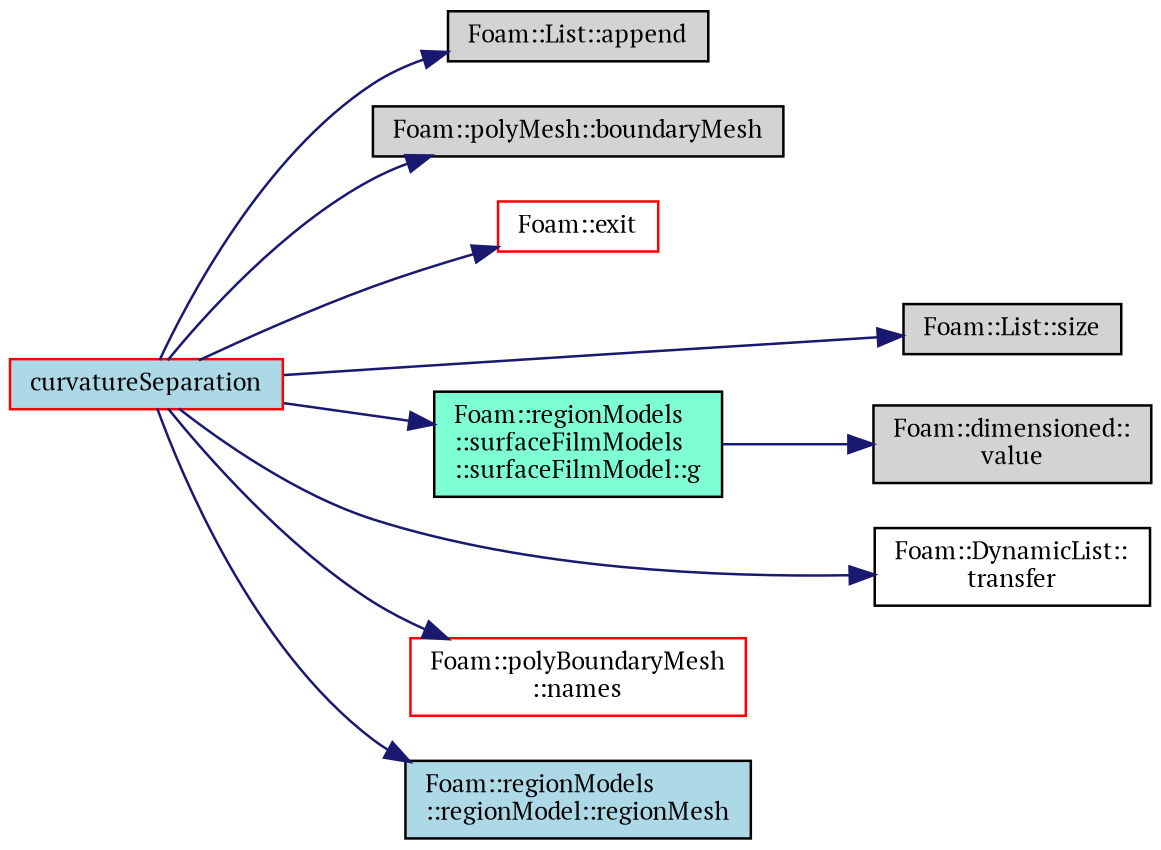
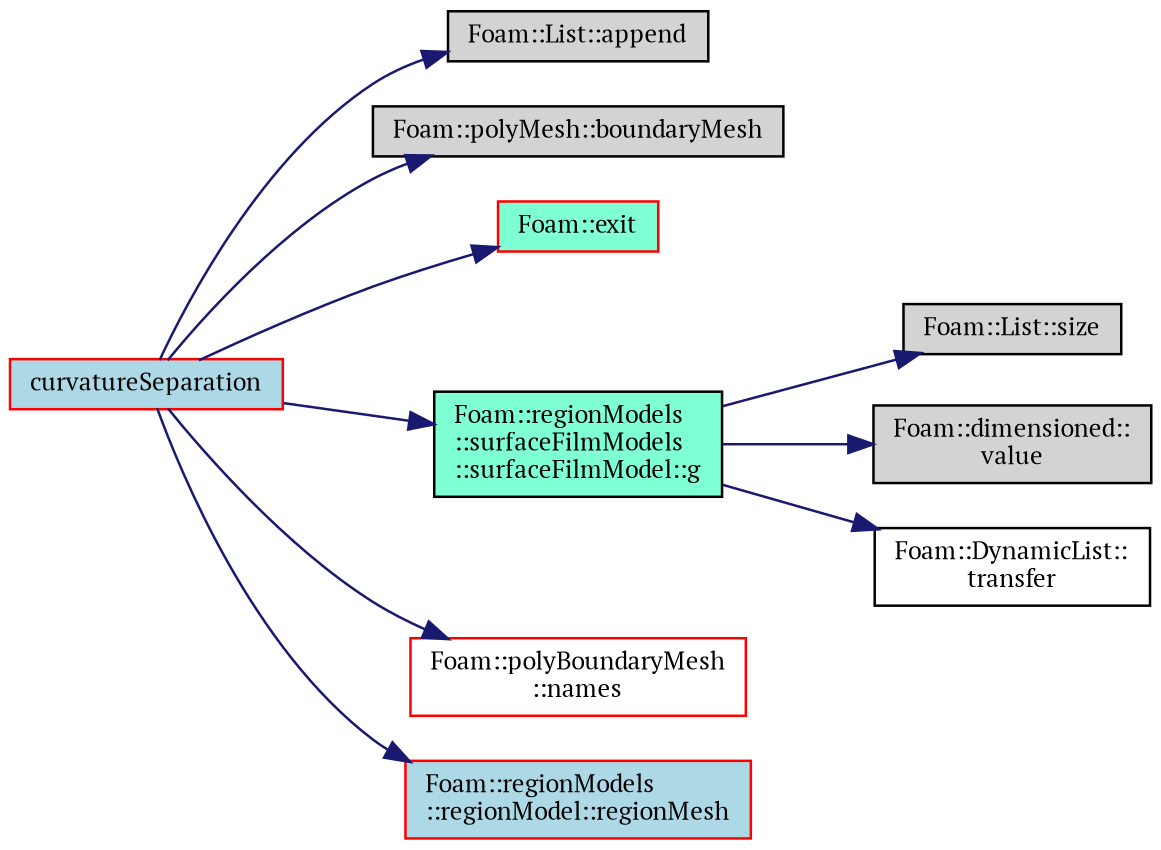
node "Foam::exit": fillcolor white -> aquamarine
edge "curvatureSeparation" -> "Foam::List::size": now "Foam::regionModels ::surfaceFilmModels ::surfaceFilmModel::g" -> "Foam::List::size"
edge "curvatureSeparation" -> "Foam::DynamicList:: transfer": now "Foam::regionModels ::surfaceFilmModels ::surfaceFilmModel::g" -> "Foam::DynamicList:: transfer"
node "Foam::regionModels ::regionModel::regionMesh": color black -> red
